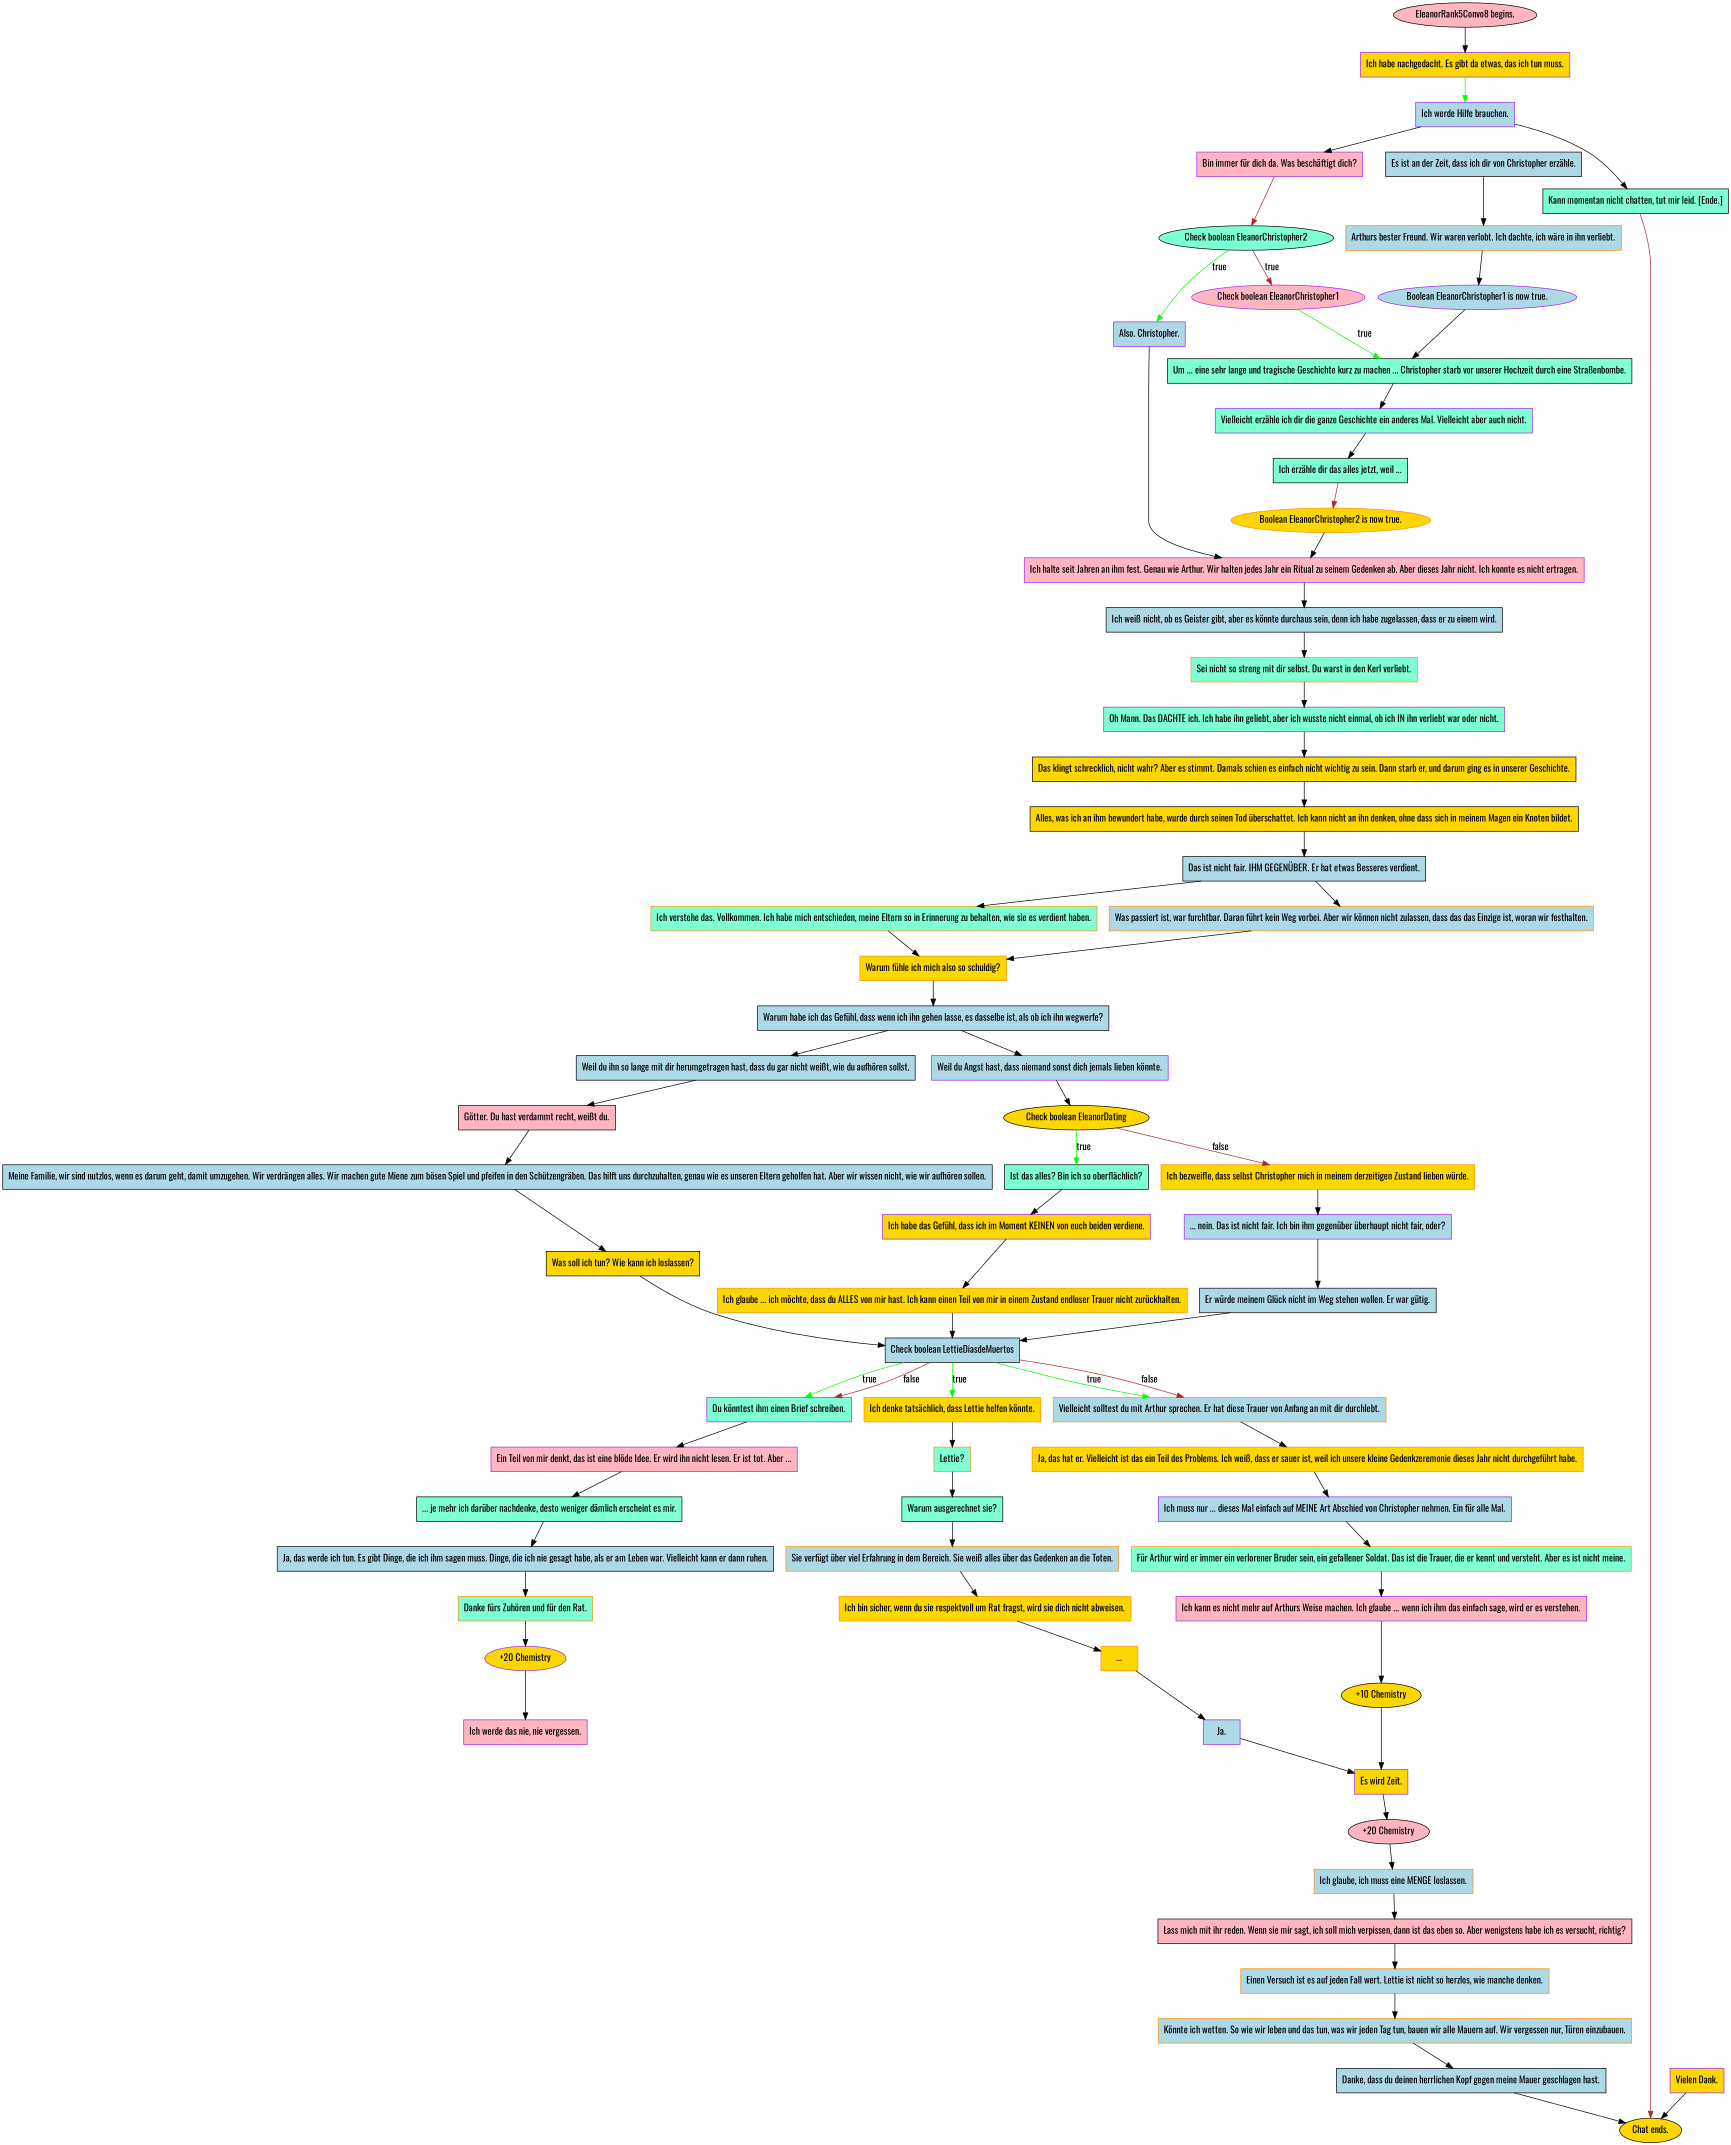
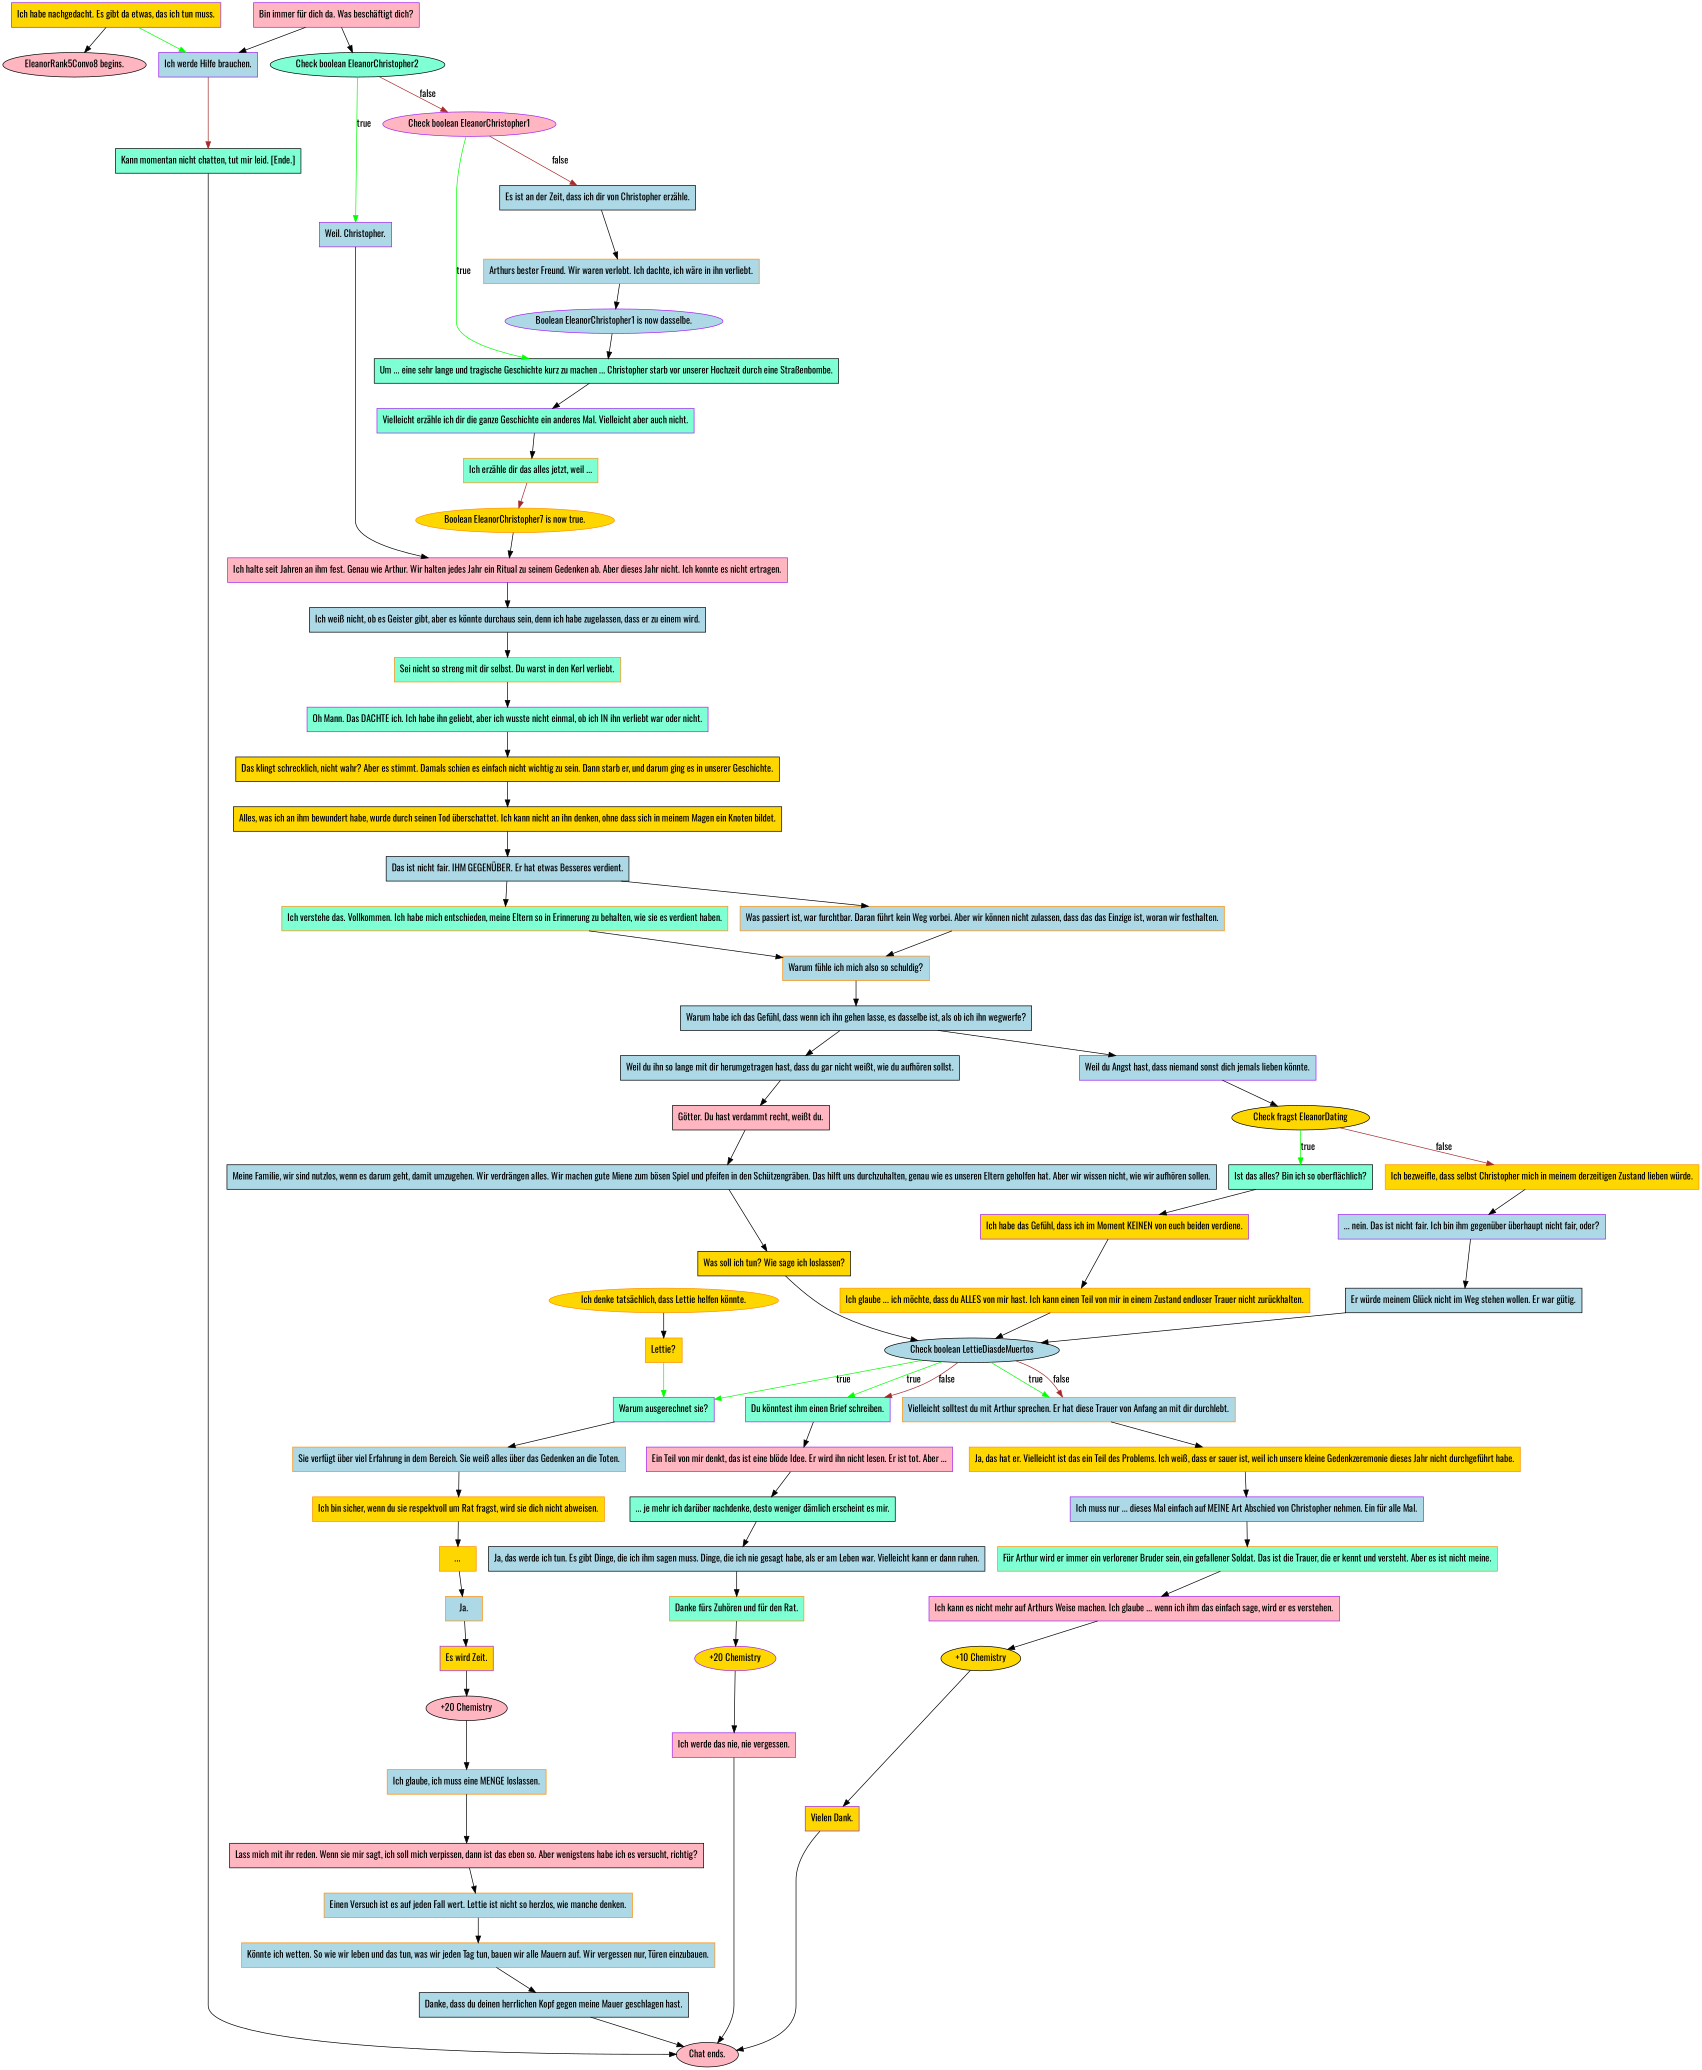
edge "EleanorRank5Convo8 begins." -> "Ich habe nachgedacht. Es gibt da etwas, das ich tun muss.": reversed
edge "Ich werde Hilfe brauchen." -> "Bin immer für dich da. Was beschäftigt dich?": reversed
edge "Ich werde Hilfe brauchen." -> "Kann momentan nicht chatten, tut mir leid. [Ende.]": color black -> brown
edge "Check boolean EleanorChristopher1" -> "Es ist an der Zeit, dass ich dir von Christopher erzähle.": added, label "false"
edge "Bin immer für dich da. Was beschäftigt dich?" -> "Check boolean EleanorChristopher2": color brown -> black
edge "Check boolean EleanorChristopher2" -> "Check boolean EleanorChristopher1": label "true" -> "false"
node "Boolean EleanorChristopher1 is now true.": label "Boolean EleanorChristopher1 is now true." -> "Boolean EleanorChristopher1 is now dasselbe."
node "Also. Christopher.": label "Also. Christopher." -> "Weil. Christopher."
node "Ich erzähle dir das alles jetzt, weil ...": color black -> darkorange
node "Boolean EleanorChristopher2 is now true.": label "Boolean EleanorChristopher2 is now true." -> "Boolean EleanorChristopher7 is now true."
node "Warum fühle ich mich also so schuldig?": fillcolor gold -> lightblue
node "Check boolean EleanorDating": label "Check boolean EleanorDating" -> "Check fragst EleanorDating"
edge "Kann momentan nicht chatten, tut mir leid. [Ende.]" -> "Chat ends.": color brown -> black
node "Was soll ich tun? Wie kann ich loslassen?": label "Was soll ich tun? Wie kann ich loslassen?" -> "Was soll ich tun? Wie sage ich loslassen?"
node "Check boolean LettieDiasdeMuertos": shape box -> ellipse
edge "Check boolean LettieDiasdeMuertos" -> "Ich denke tatsächlich, dass Lettie helfen könnte.": now "Check boolean LettieDiasdeMuertos" -> "Warum ausgerechnet sie?"
node "Ich denke tatsächlich, dass Lettie helfen könnte.": shape box -> ellipse
node "Lettie?": fillcolor aquamarine -> gold
edge "Lettie?" -> "Warum ausgerechnet sie?": color black -> green
node "Warum ausgerechnet sie?": color black -> purple
node "Ja.": color purple -> darkorange
edge "+10 Chemistry" -> "Es wird Zeit.": now "+10 Chemistry" -> "Vielen Dank."
edge "Ich werde das nie, nie vergessen." -> "Chat ends.": added
node "Chat ends.": fillcolor gold -> lightpink
